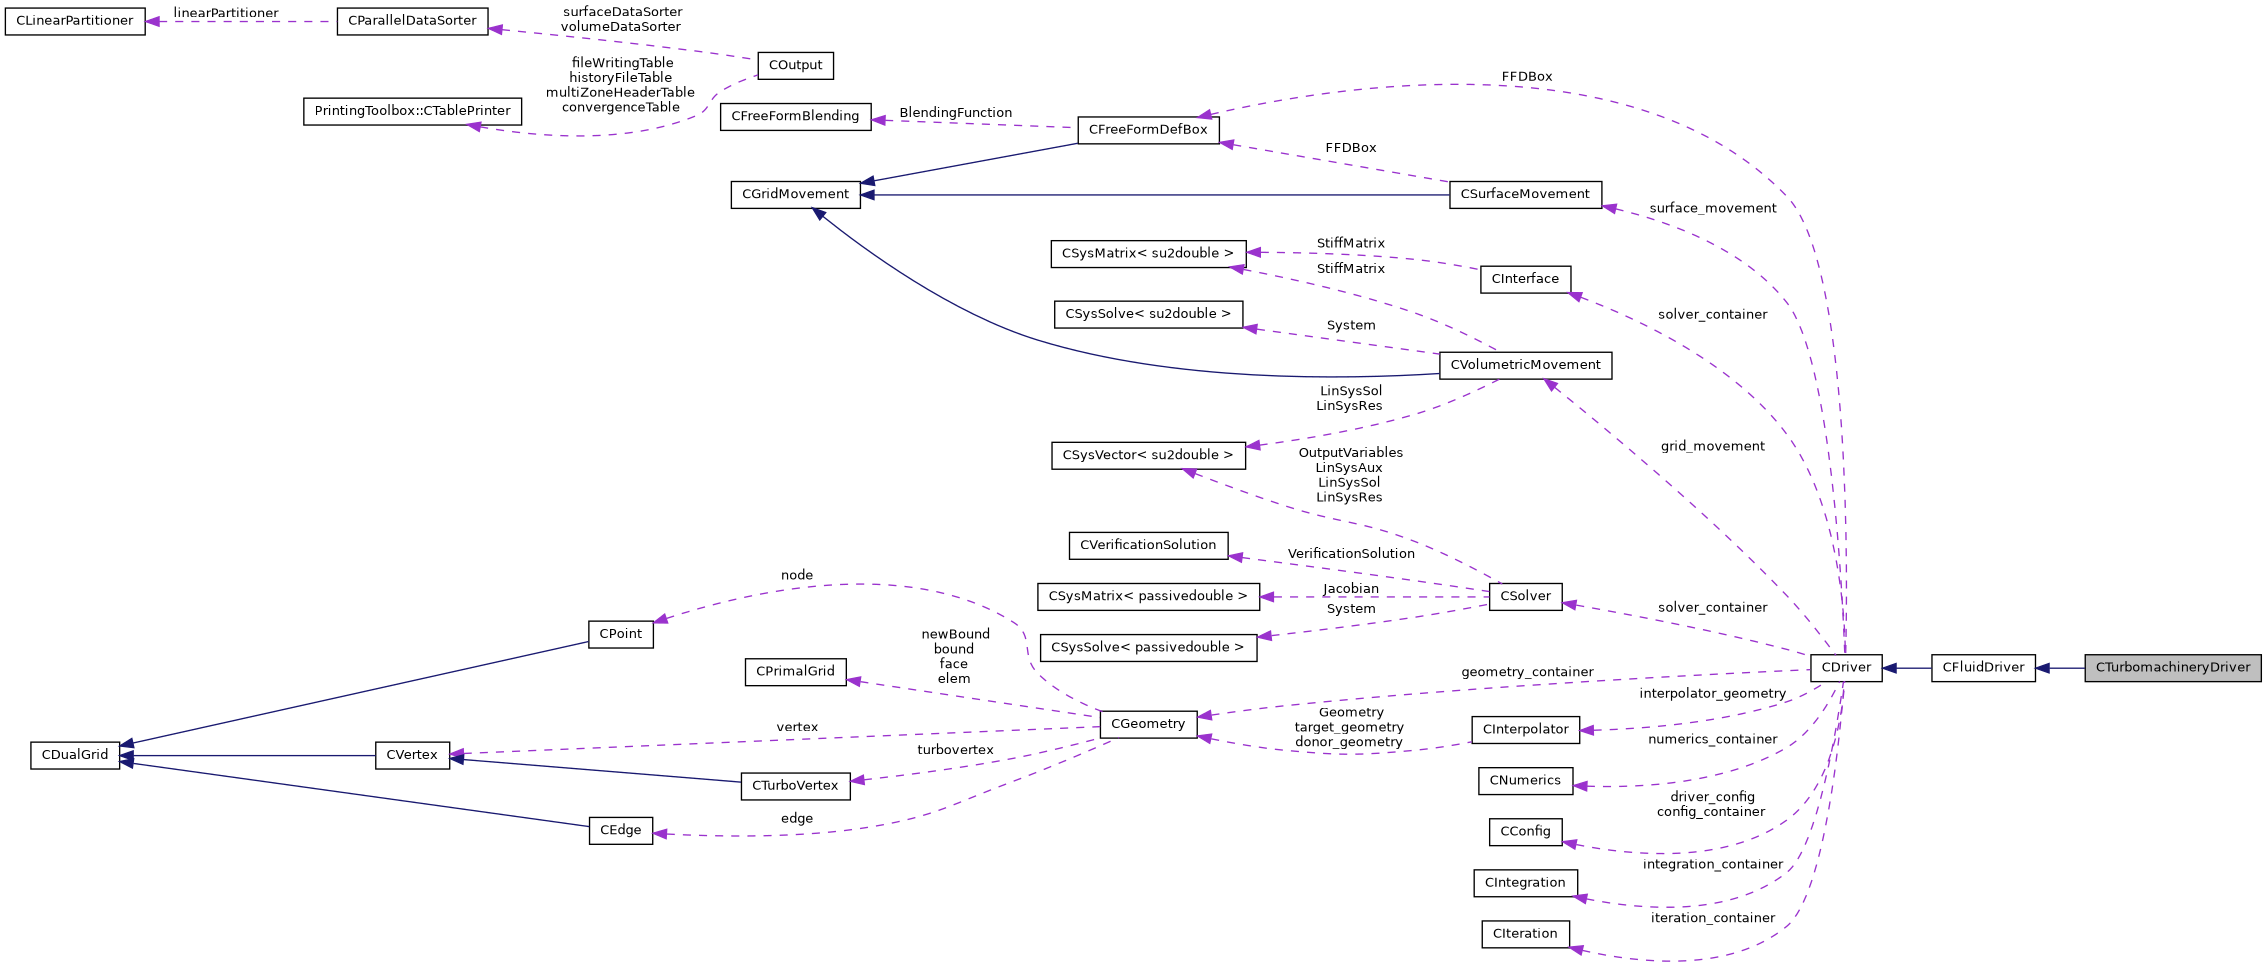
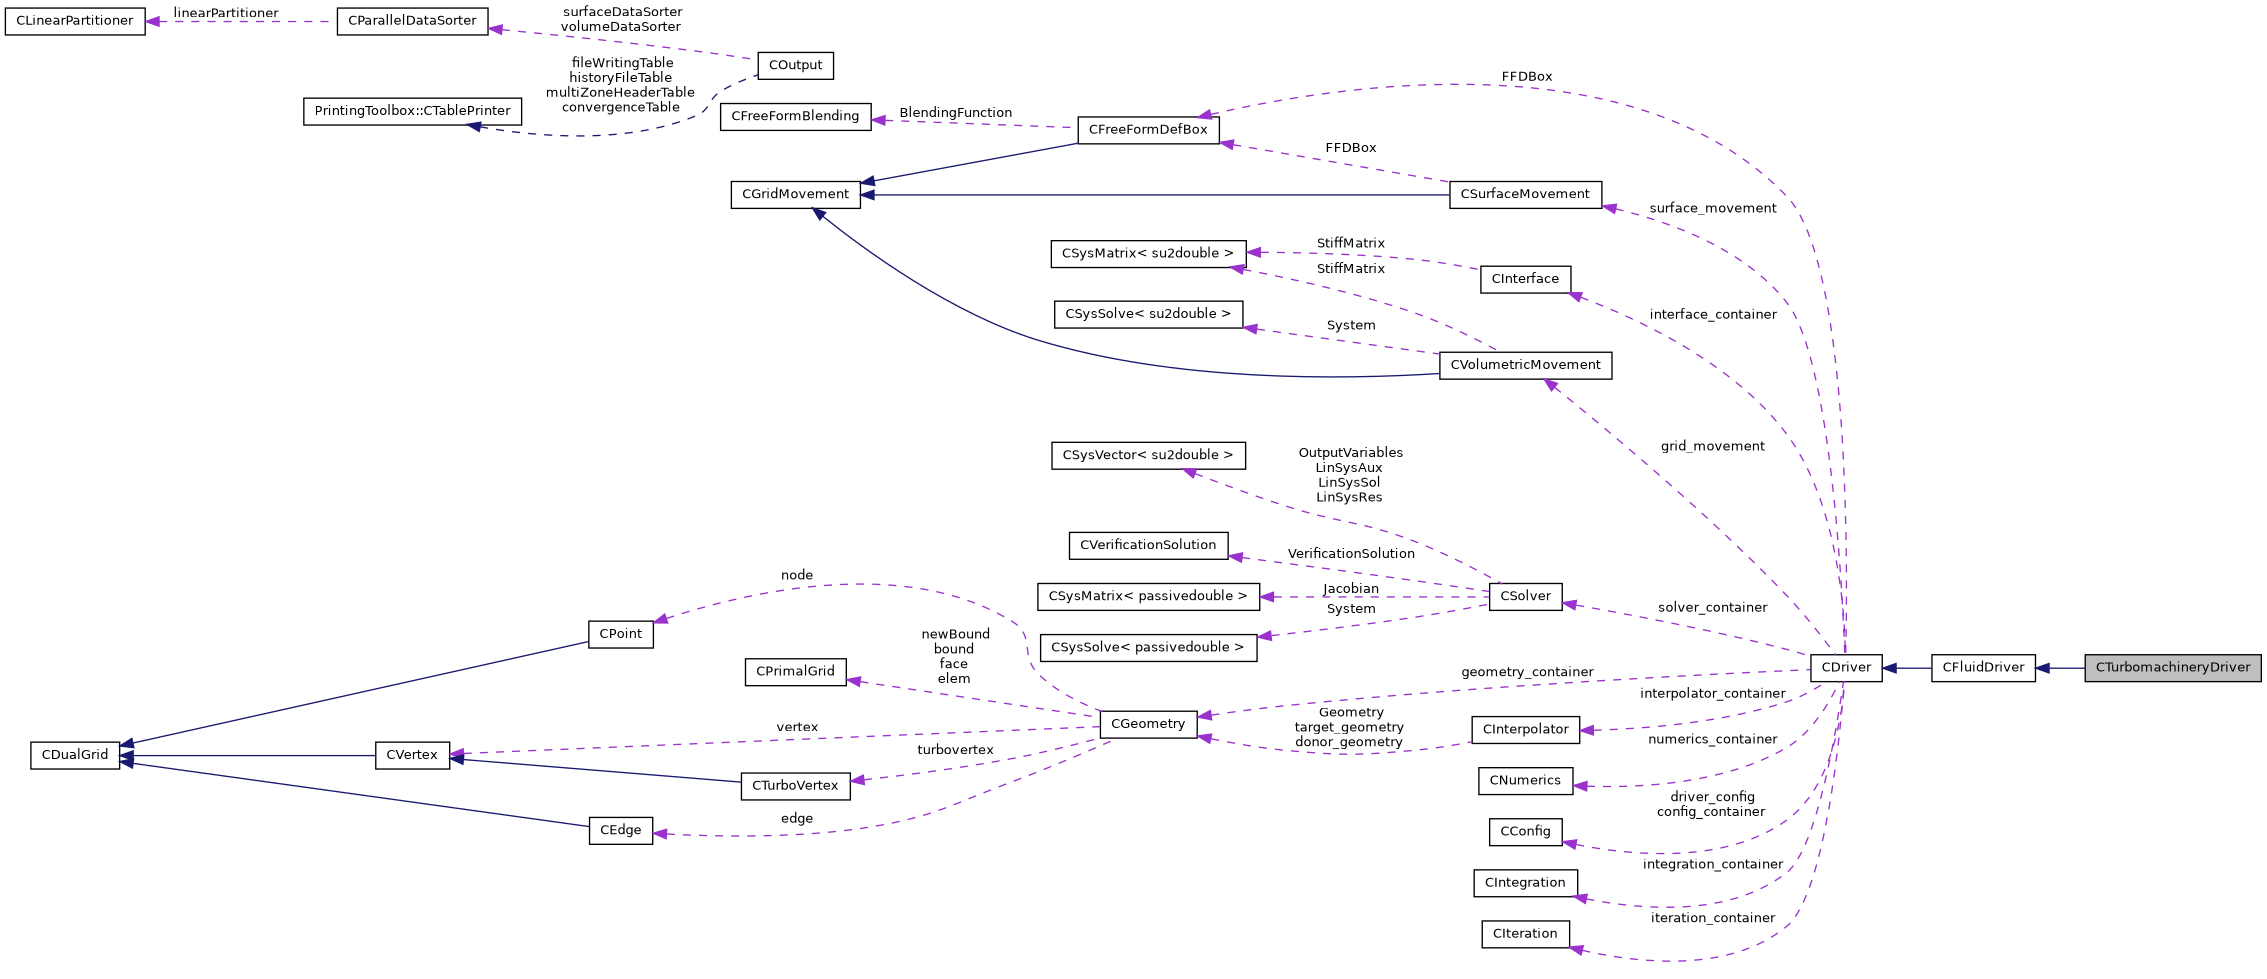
edge "COutput" -> "PrintingToolbox::CTablePrinter": color darkorchid3 -> midnightblue
edge "CDriver" -> "CInterface": label " solver_container" -> " interface_container"
edge "CVolumetricMovement" -> "CSysVector< su2double >": removed, label "LinSysSol LinSysRes"
edge "CDriver" -> "CInterpolator": label " interpolator_geometry" -> " interpolator_container"
